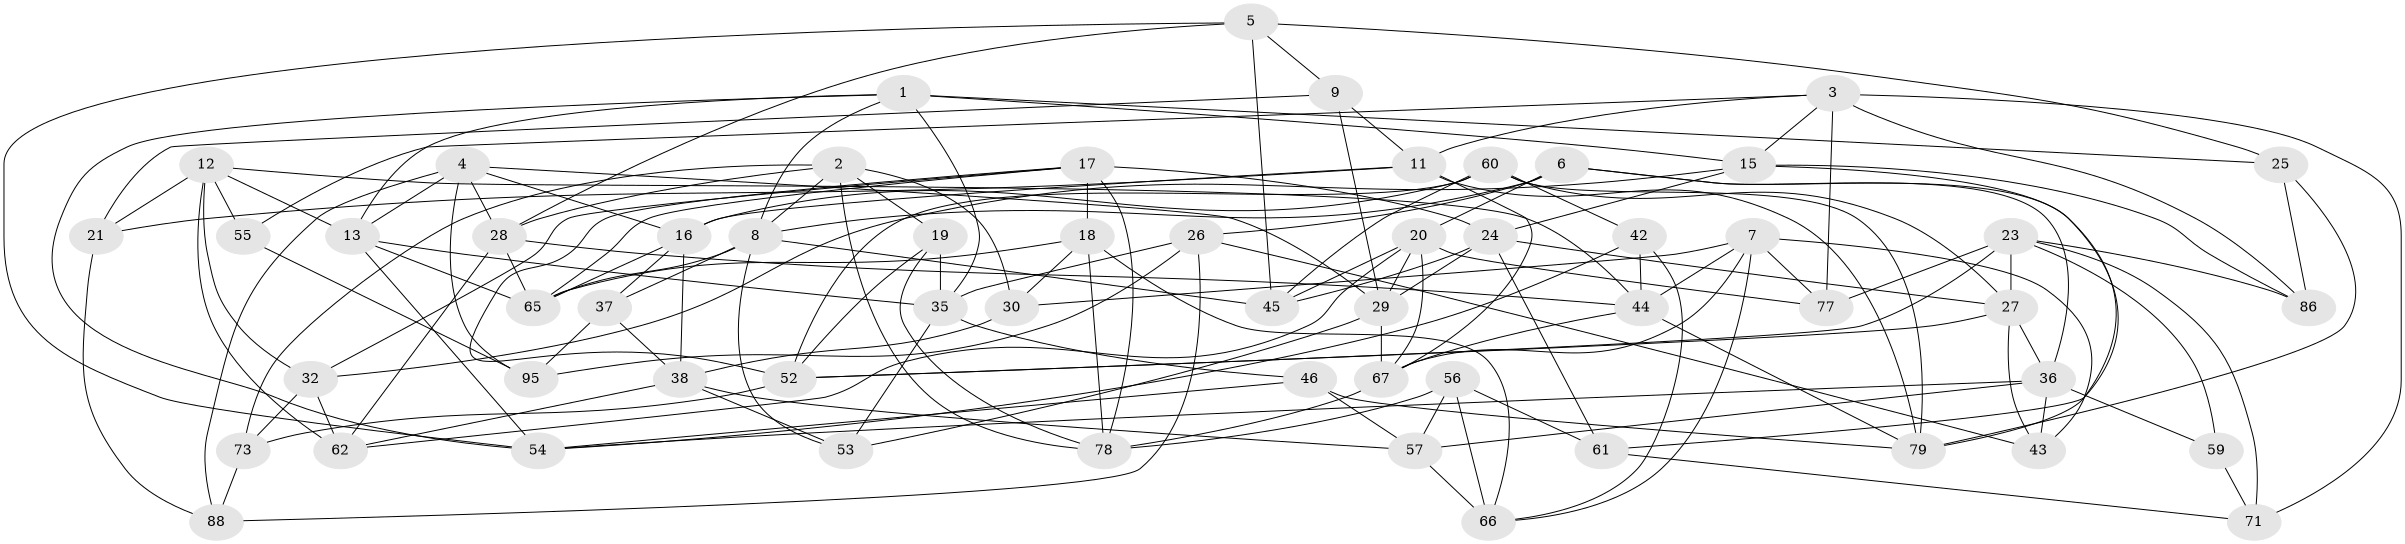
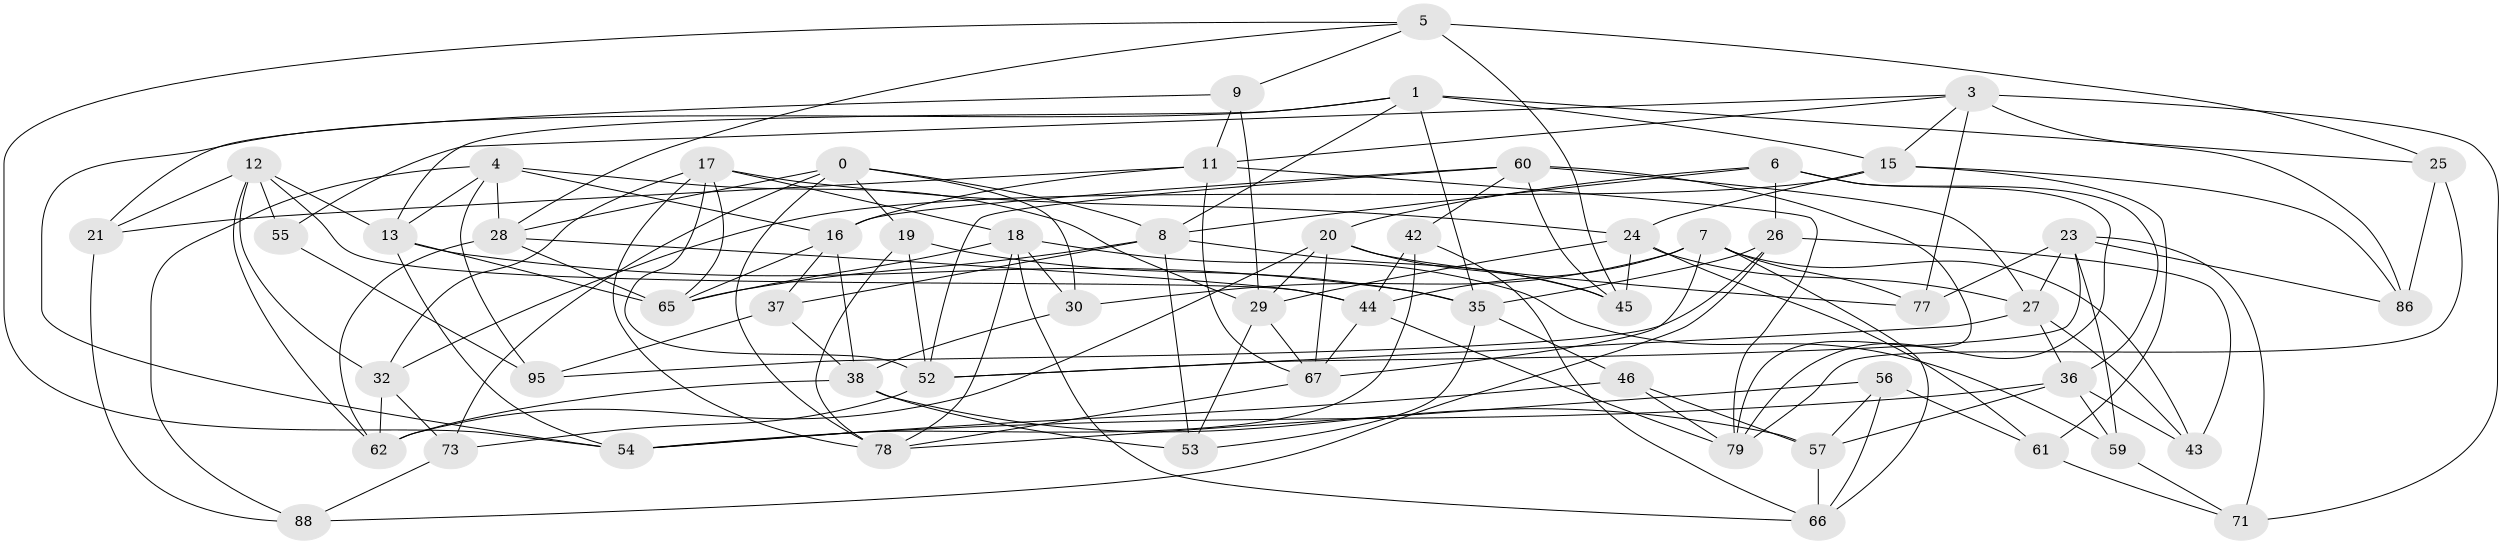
node "2": label "2" -> "0"
edge "18" -- "59": added
